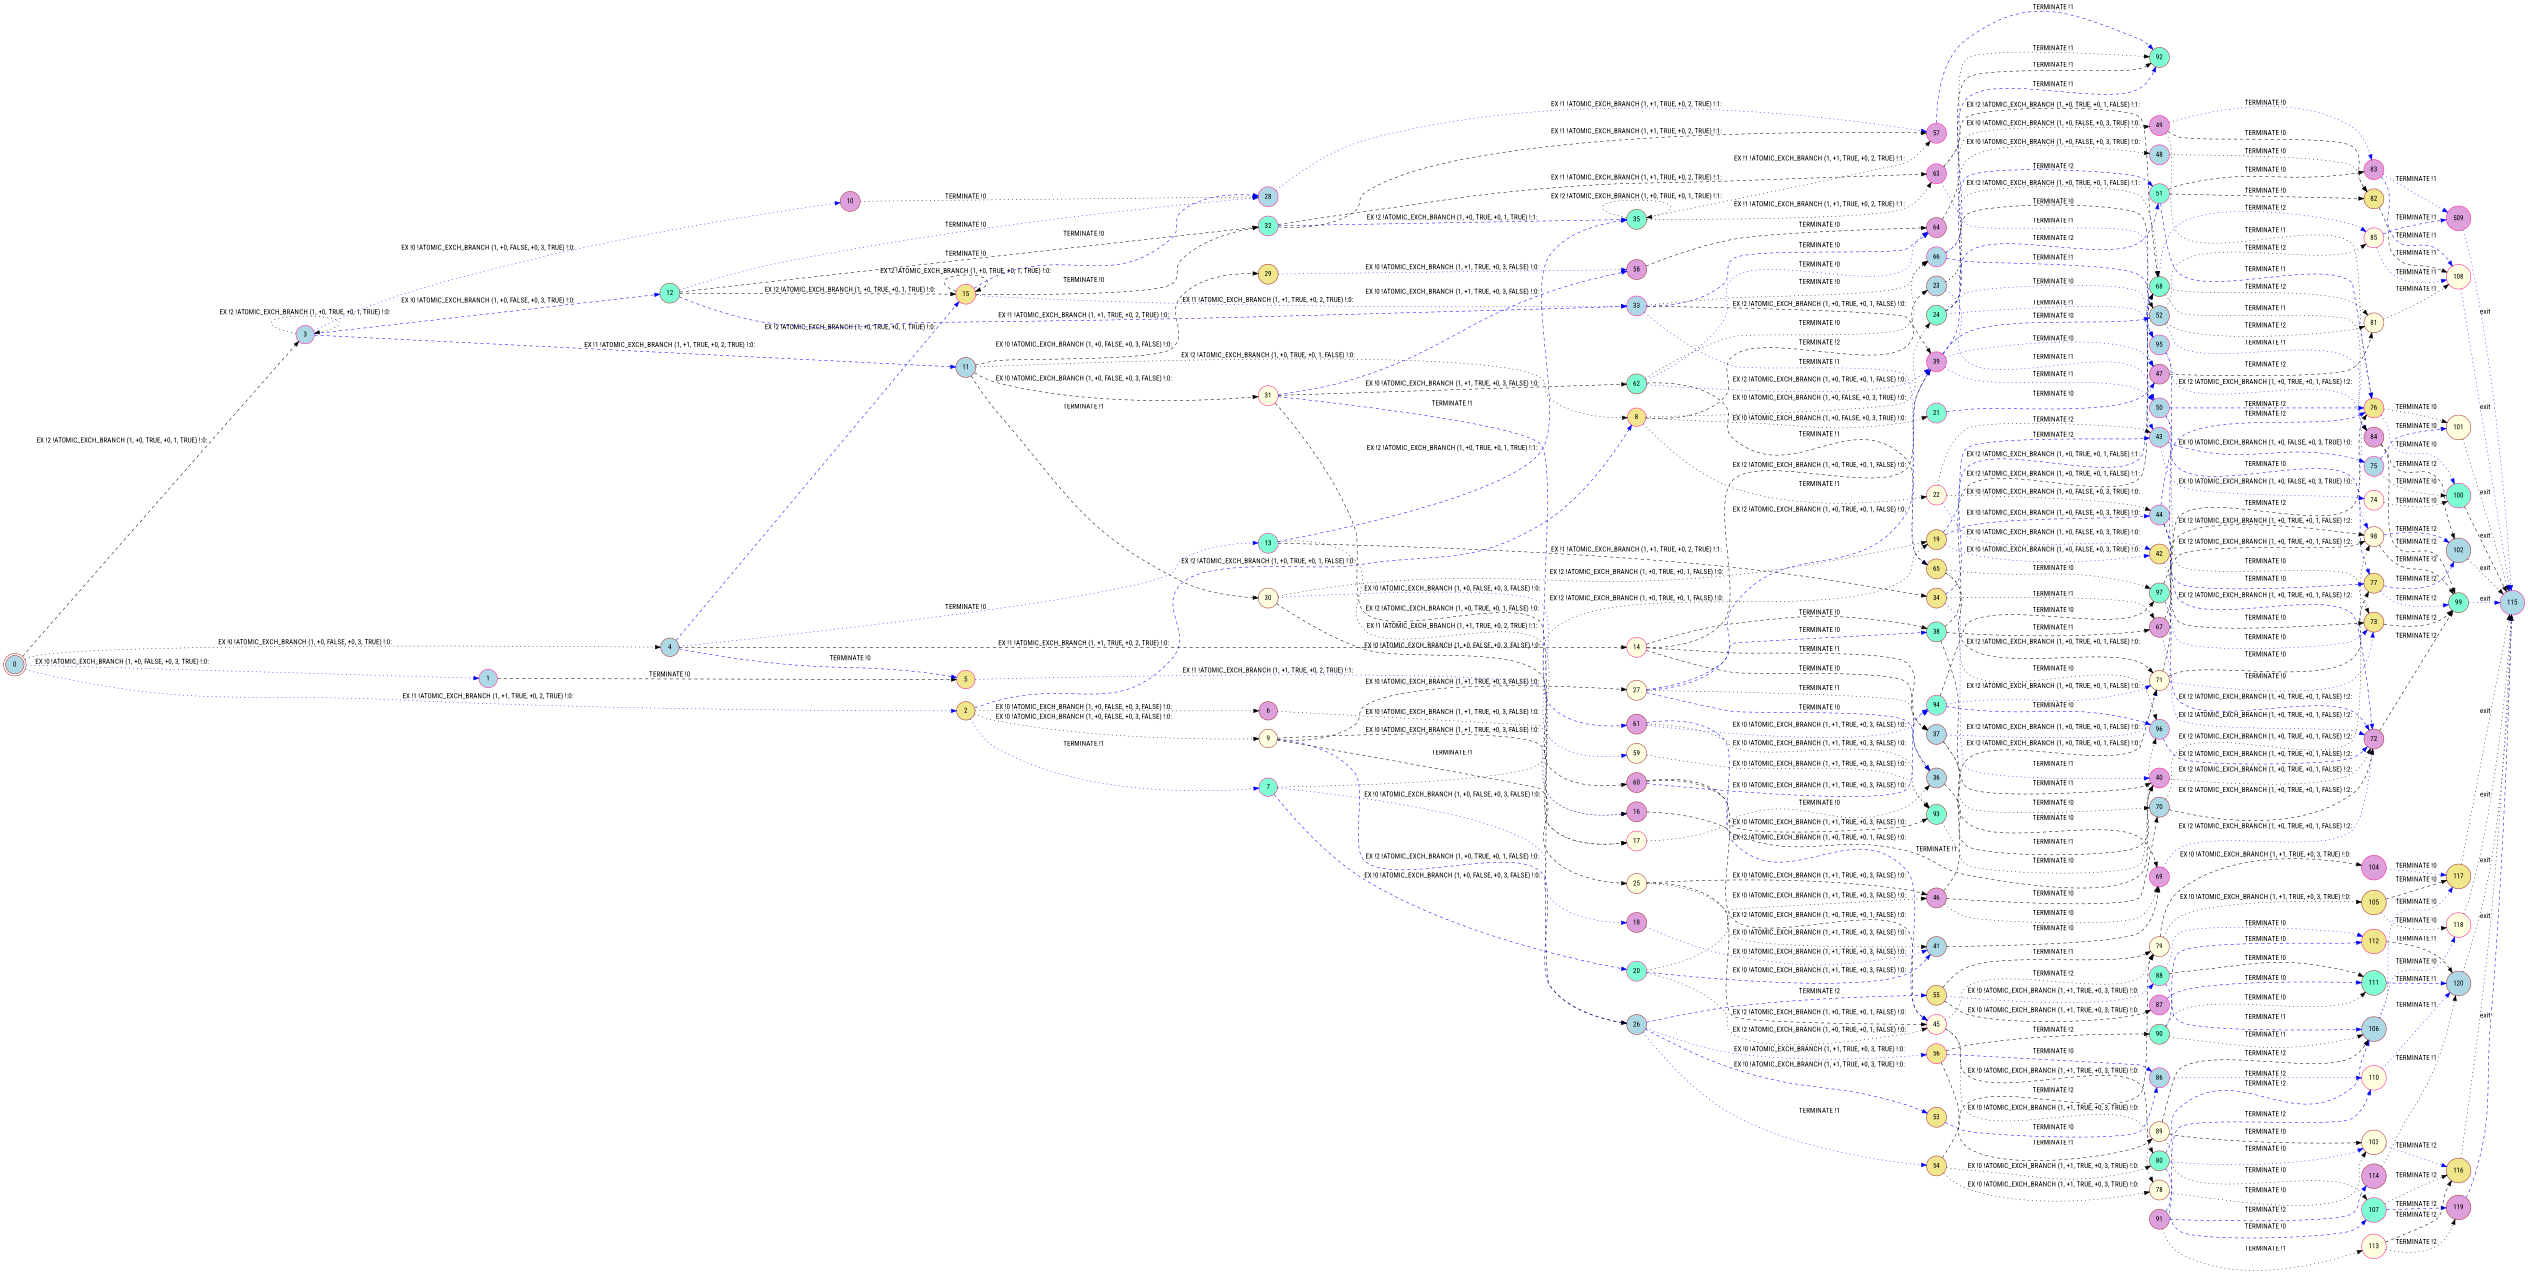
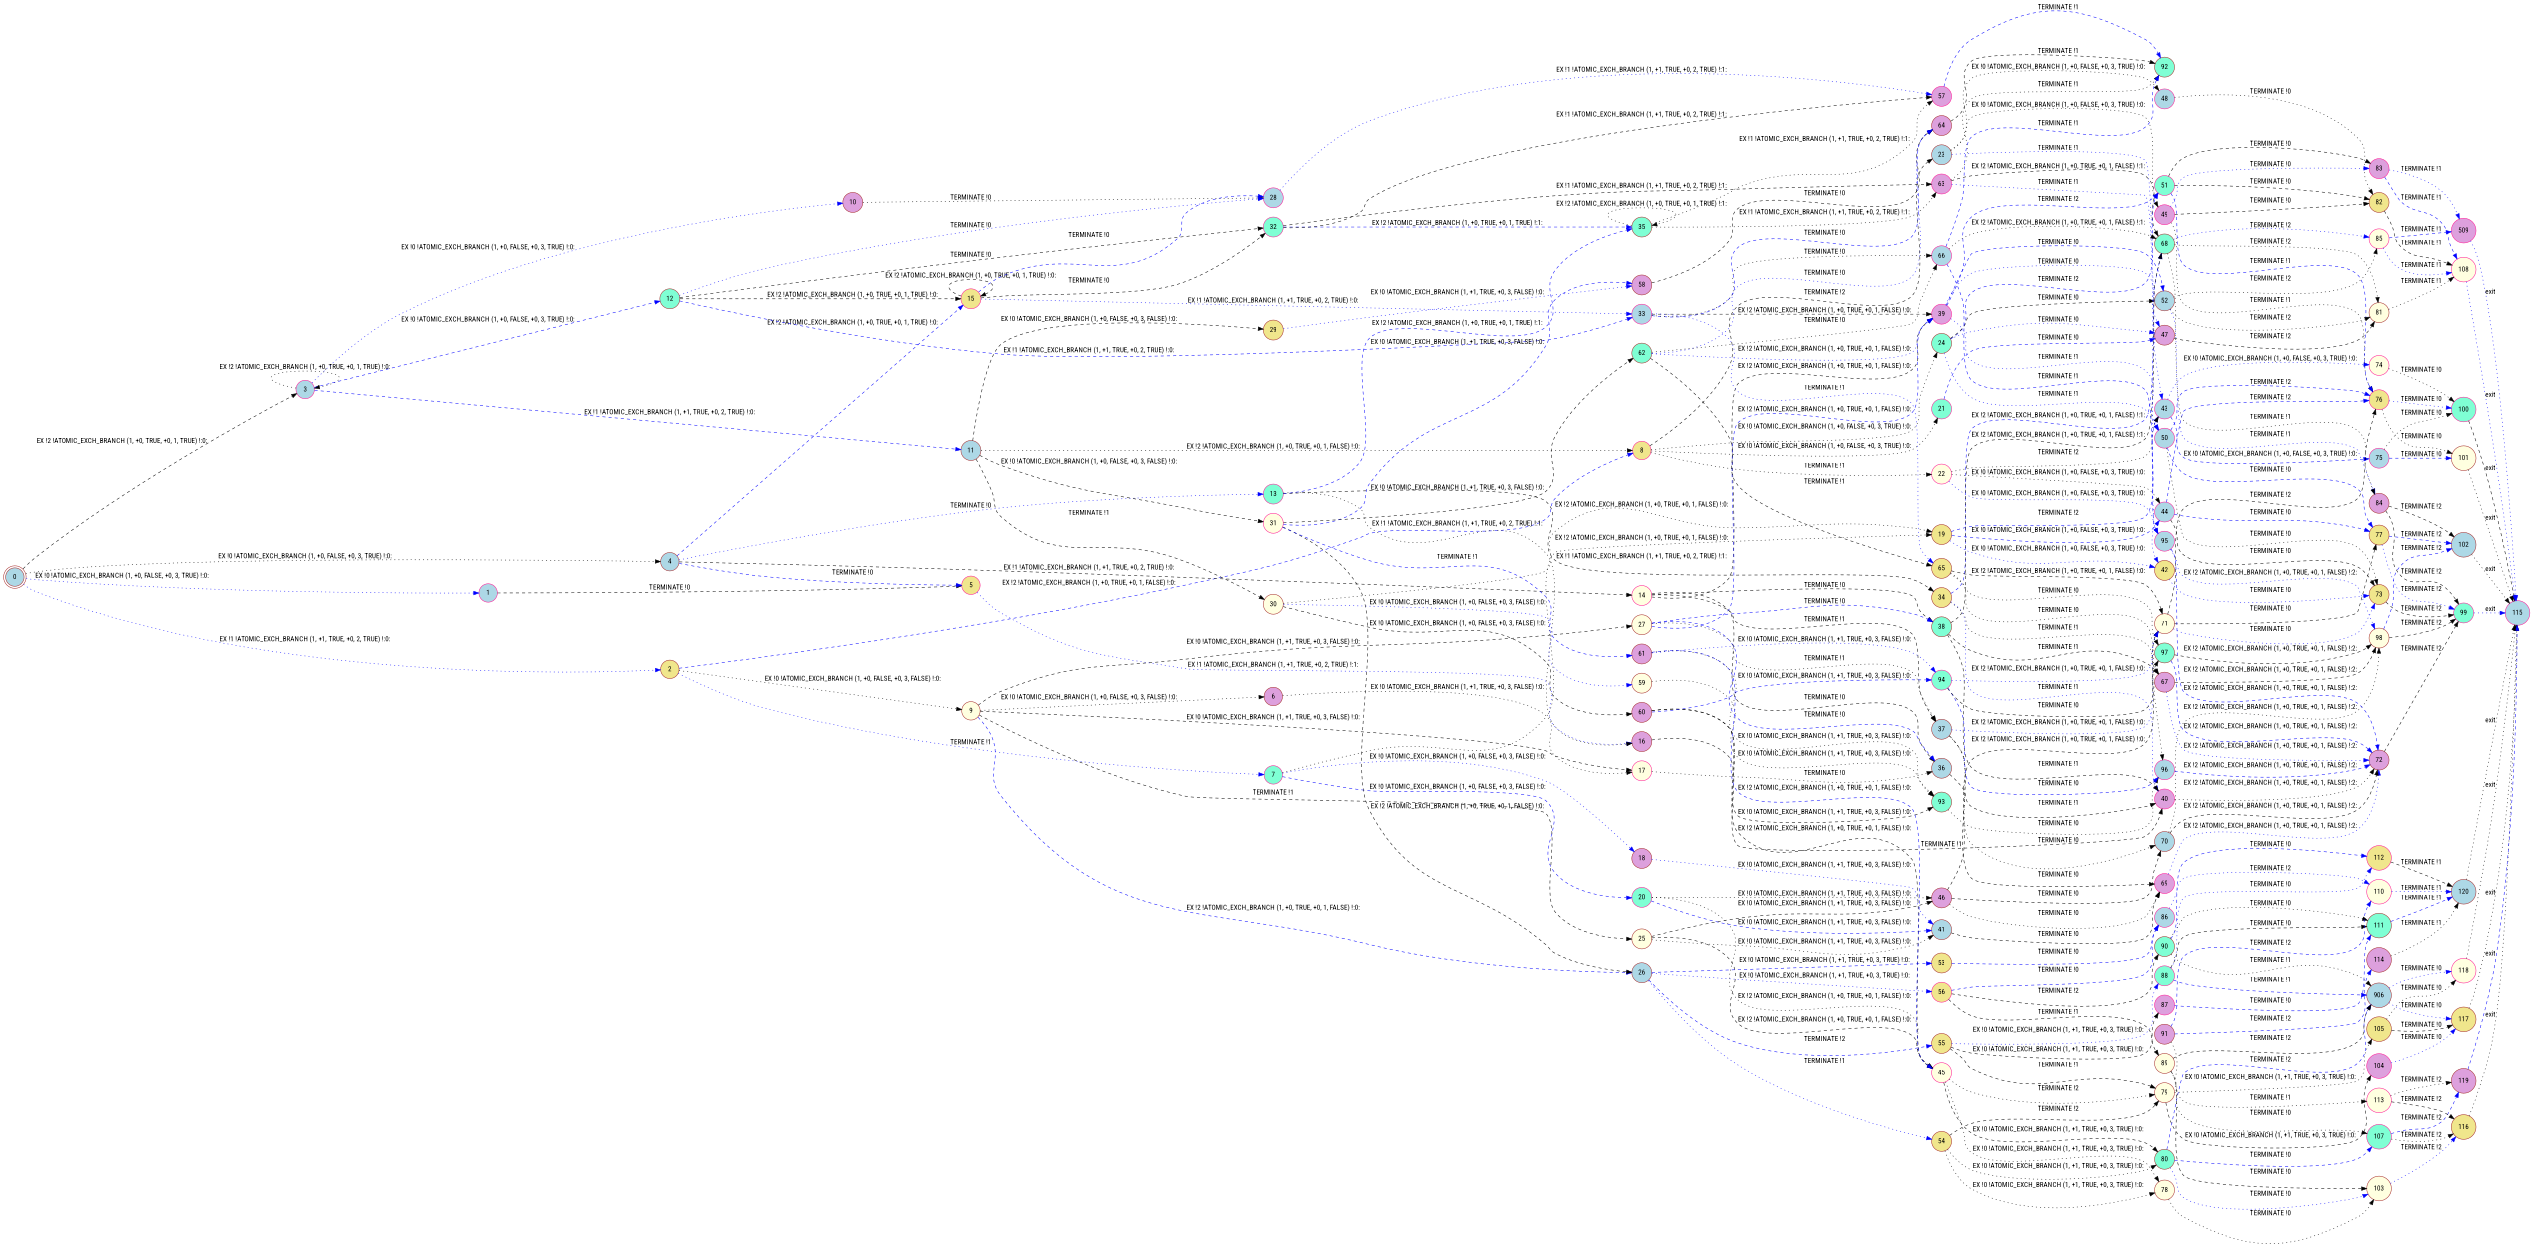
node "99": color brown -> deeppink
edge "2" -> "6": now "9" -> "6"
node "106": label "106" -> "906"
